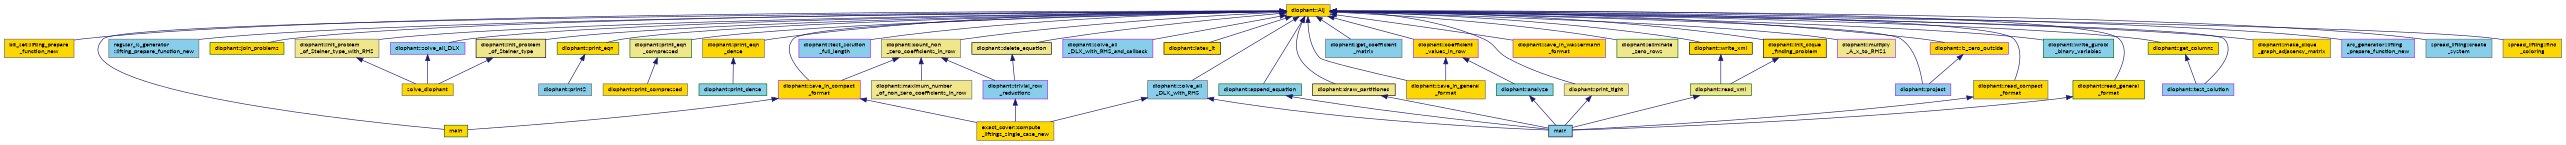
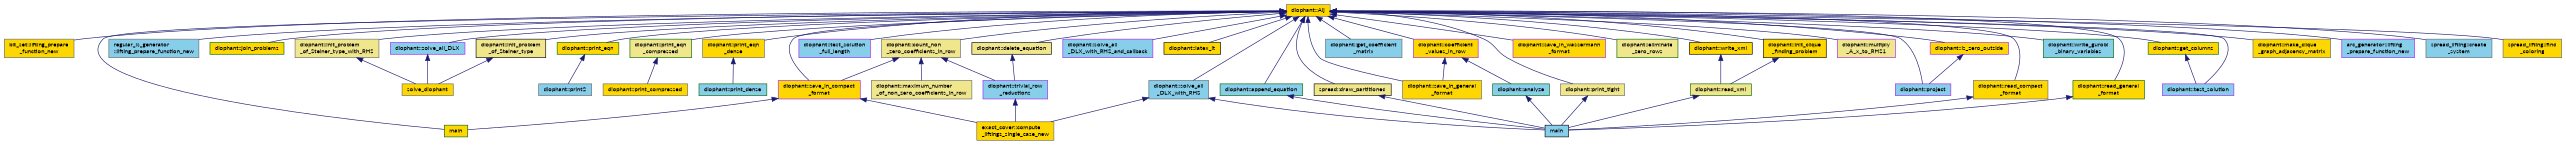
node "diophant::draw_partitioned": label "diophant::draw_partitioned" -> "spread::draw_partitioned"
